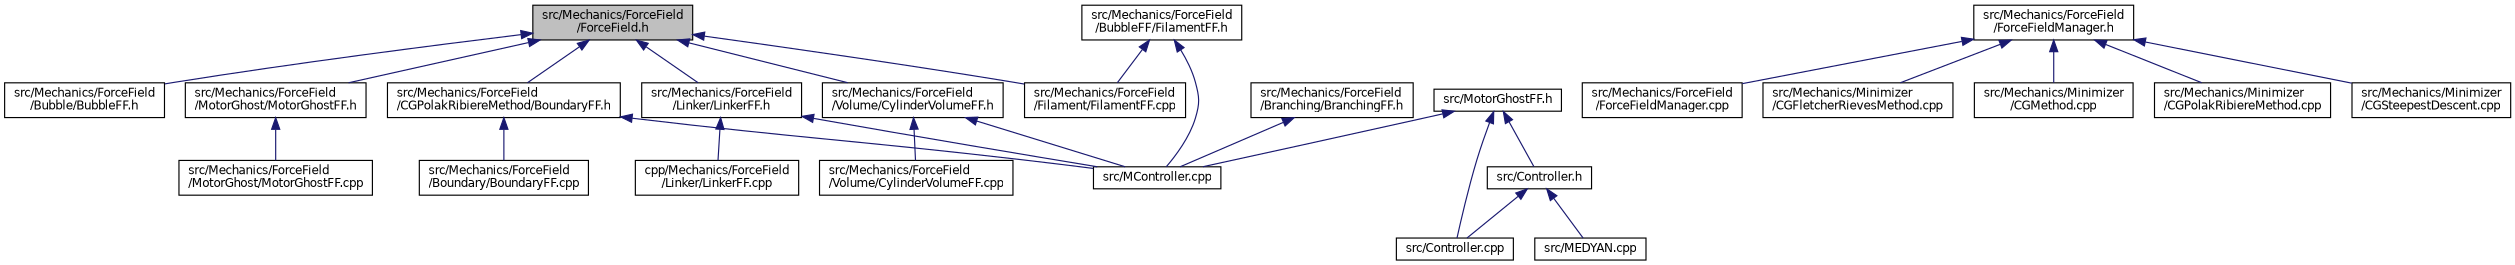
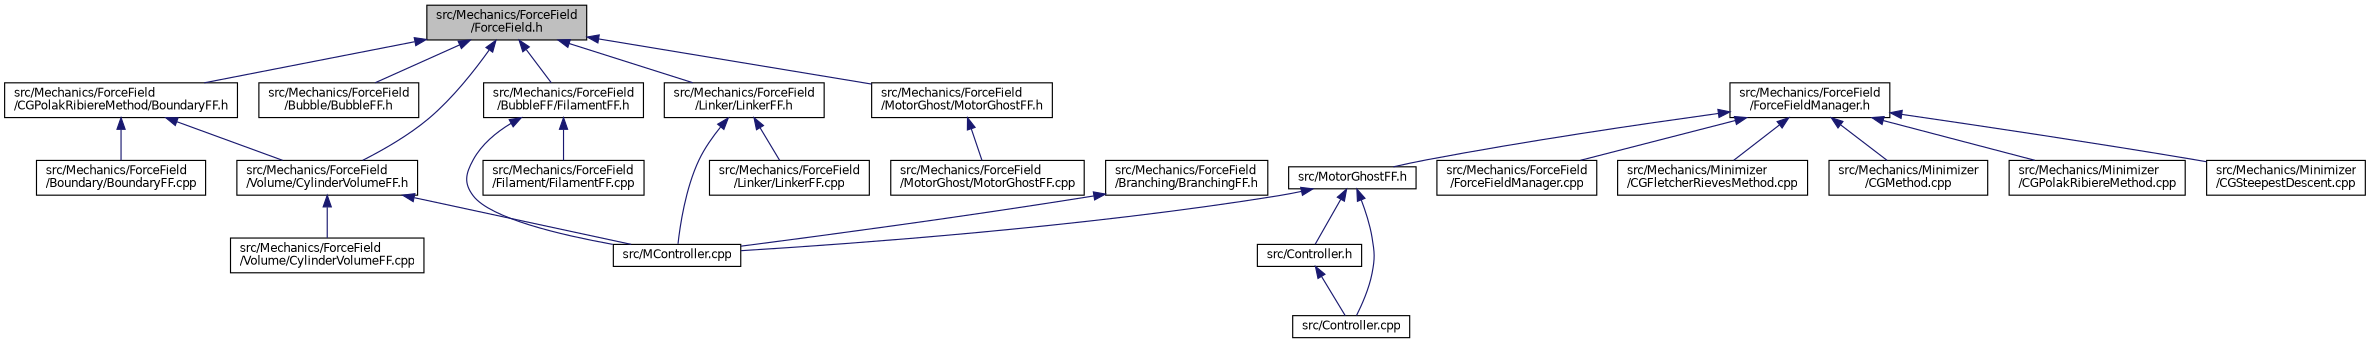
edge "src/Mechanics/ForceField /Filament/FilamentFF.cpp" -> "src/Mechanics/ForceField /ForceField.h": now "src/Mechanics/ForceField /BubbleFF/FilamentFF.h" -> "src/Mechanics/ForceField /ForceField.h"
edge "src/MotorGhostFF.h" -> "src/Mechanics/ForceField /ForceFieldManager.h": added
edge "src/MController.cpp" -> "src/Mechanics/ForceField /CGPolakRibiereMethod/BoundaryFF.h": now "src/Mechanics/ForceField /Volume/CylinderVolumeFF.h" -> "src/Mechanics/ForceField /CGPolakRibiereMethod/BoundaryFF.h"
node "cpp/Mechanics/ForceField /Linker/LinkerFF.cpp": label "cpp/Mechanics/ForceField /Linker/LinkerFF.cpp" -> "src/Mechanics/ForceField /Linker/LinkerFF.cpp"
node "src/MEDYAN.cpp": removed
